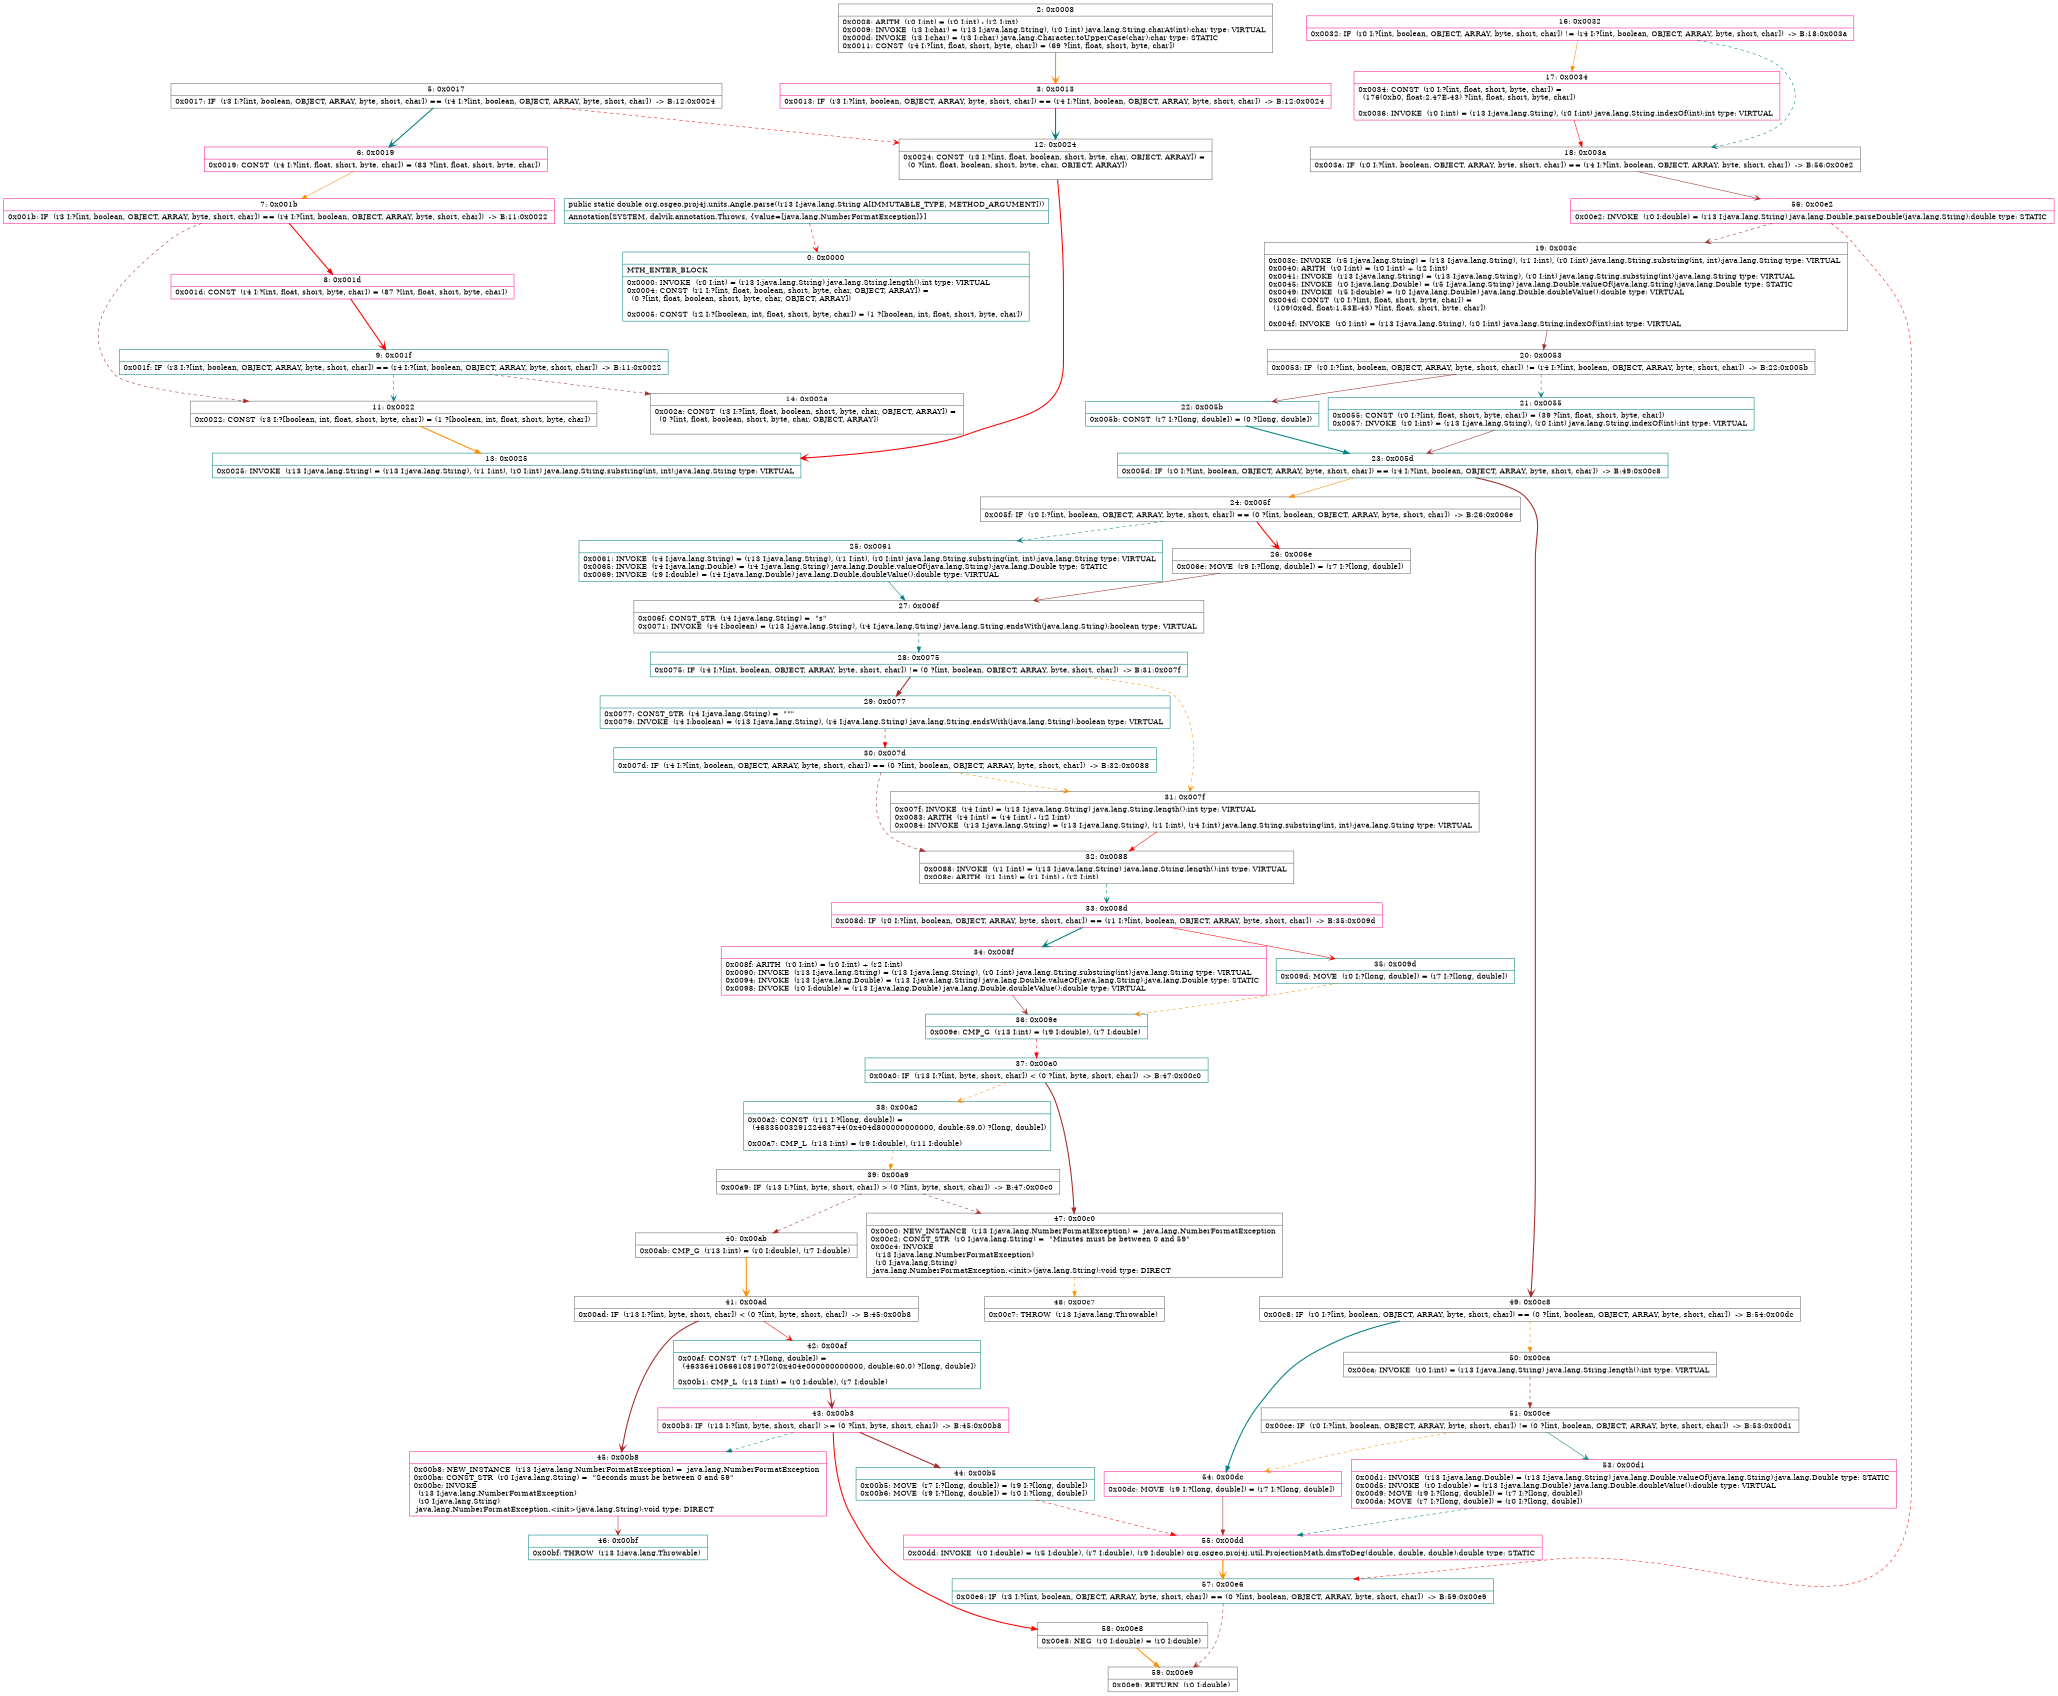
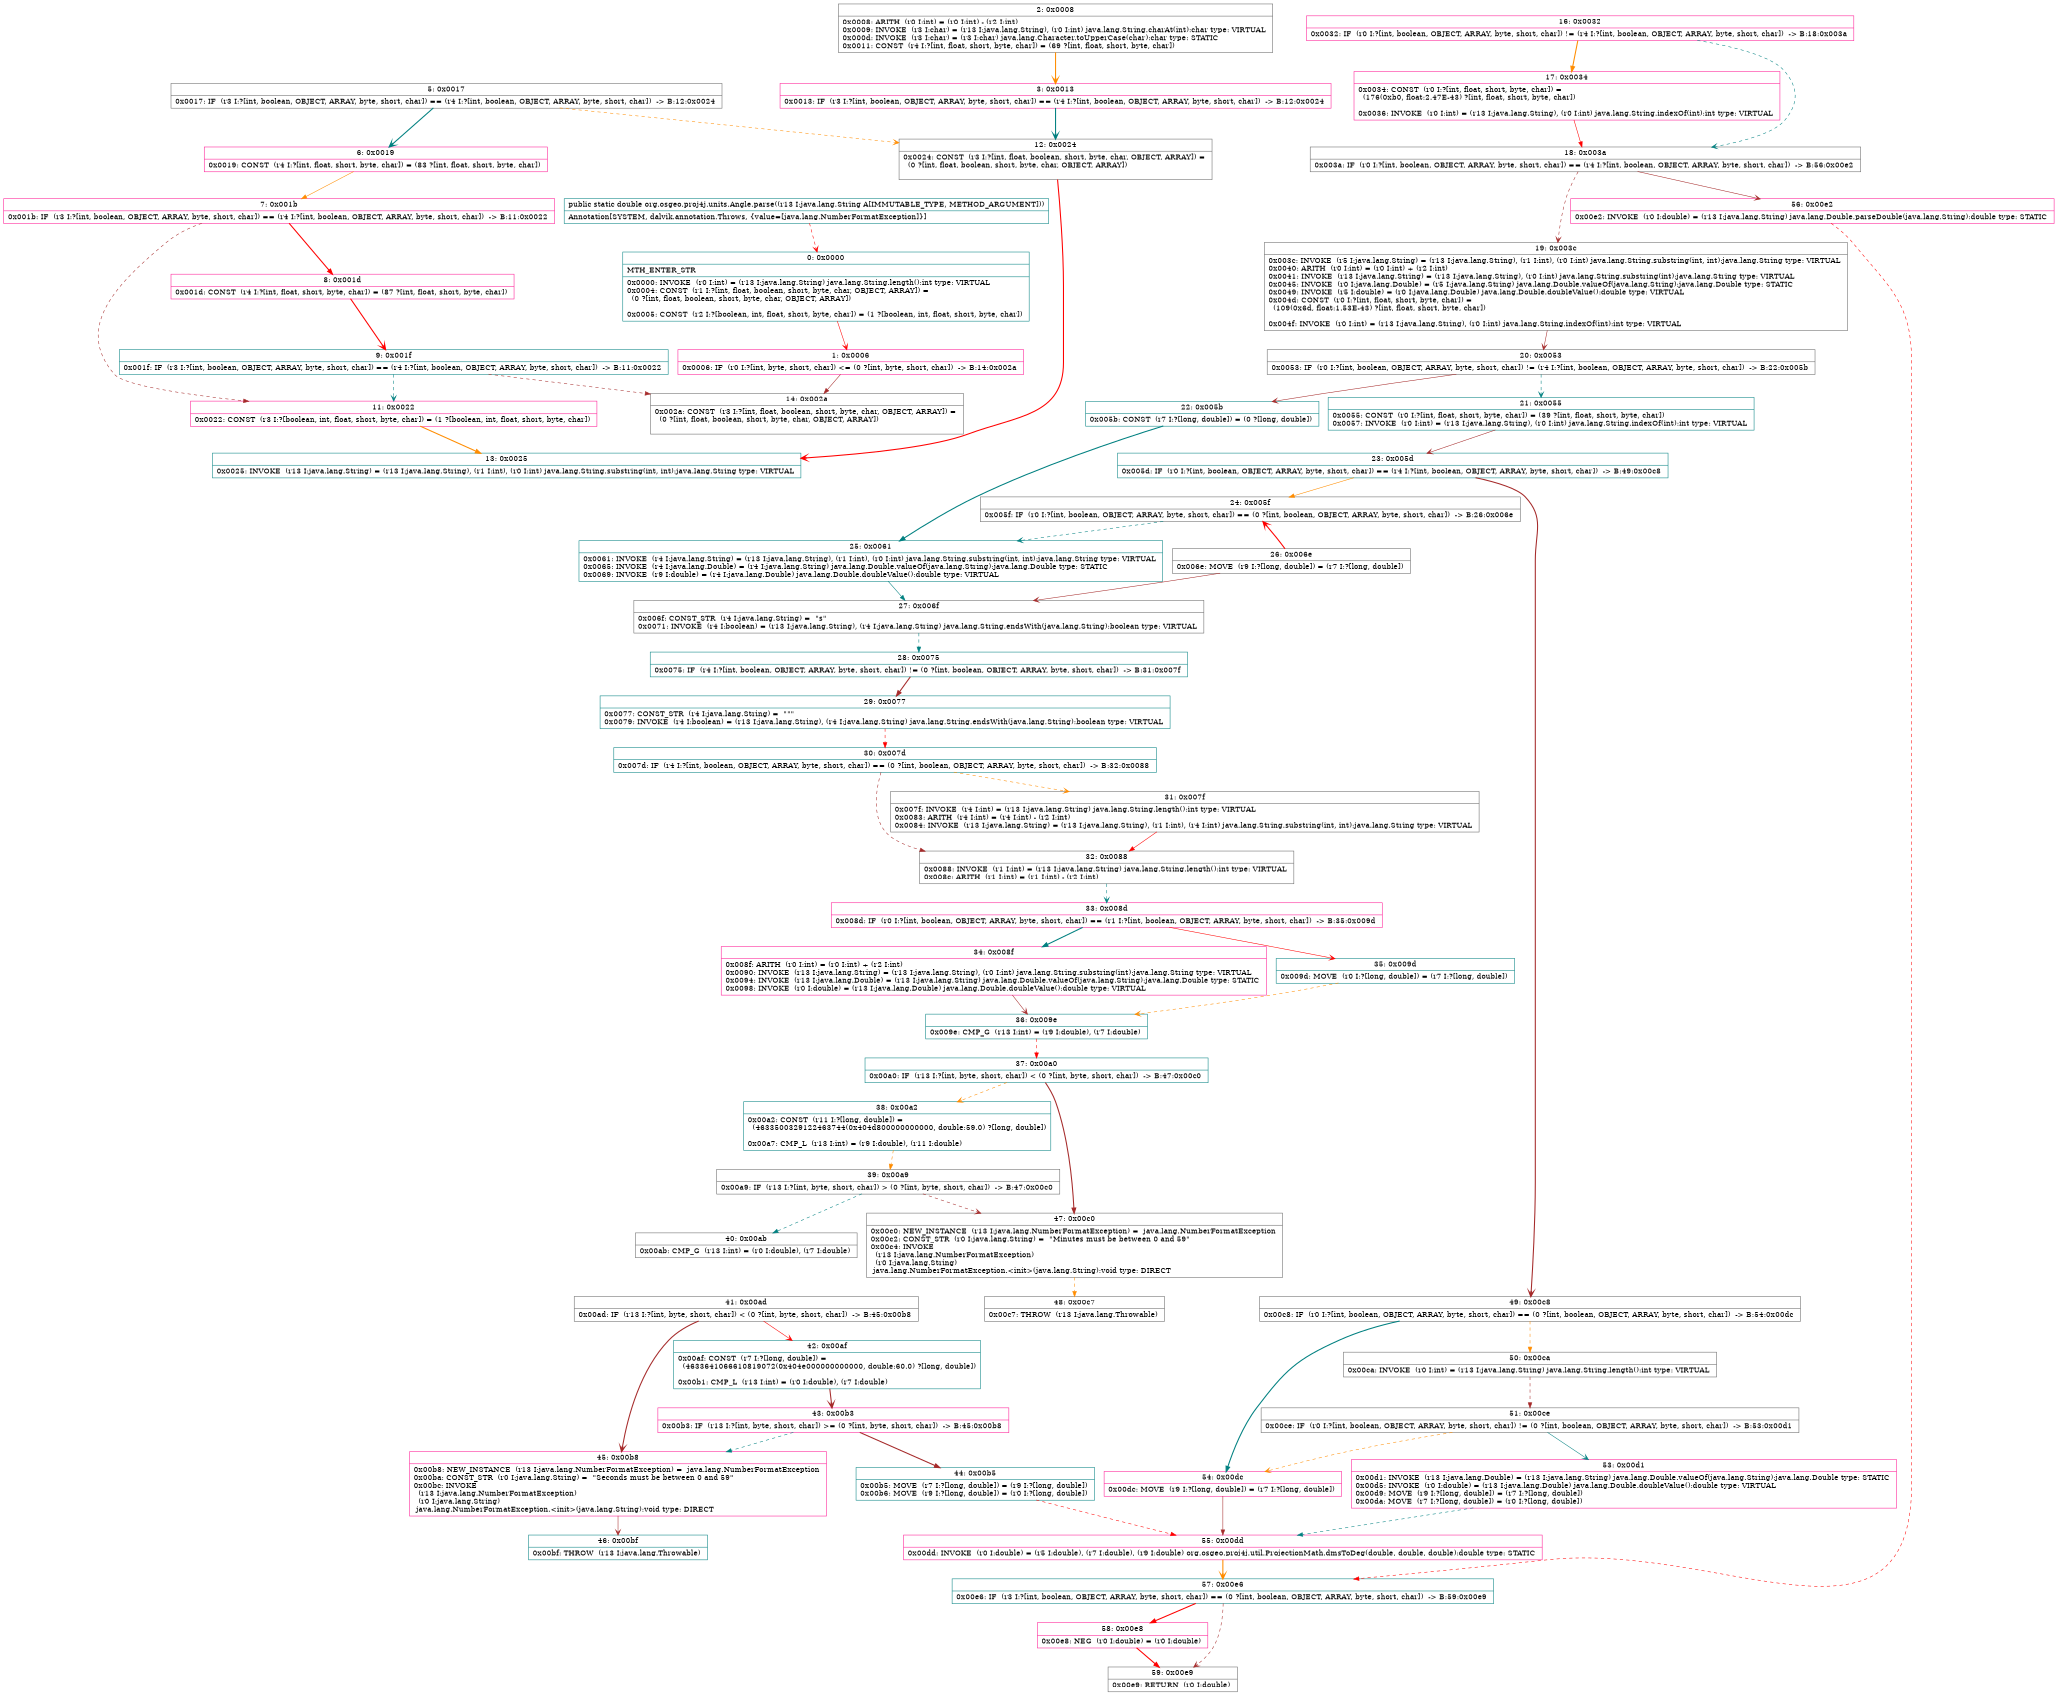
edge "16: 0x0032" -> "17: 0x0034": style solid -> bold
edge "5: 0x0017" -> "12: 0x0024": color red -> darkorange
edge "56: 0x00e2" -> "19: 0x003c": now "18: 0x003a" -> "19: 0x003c"
node "0: 0x0000": text "MTH_ENTER_BLOCK" -> "MTH_ENTER_STR"
edge "19: 0x003c" -> "20: 0x0053": arrowhead normal -> vee
node "1: 0x0006": added
node "11: 0x0022": color gray40 -> deeppink
edge "22: 0x005b" -> "23: 0x005d": now "22: 0x005b" -> "25: 0x0061"
edge "24: 0x005f" -> "26: 0x006e": reversed
edge "28: 0x0075" -> "31: 0x007f": removed
edge "33: 0x008d" -> "34: 0x008f": arrowhead vee -> normal
edge "39: 0x00a9" -> "40: 0x00ab": color brown -> teal
edge "40: 0x00ab" -> "41: 0x00ad": removed
edge "43: 0x00b3" -> "58: 0x00e8": now "57: 0x00e6" -> "58: 0x00e8"
node "58: 0x00e8": color gray40 -> deeppink
edge "58: 0x00e8" -> "59: 0x00e9": color darkorange -> red
